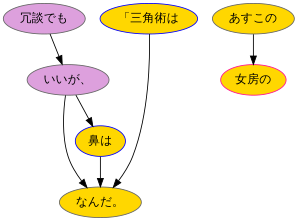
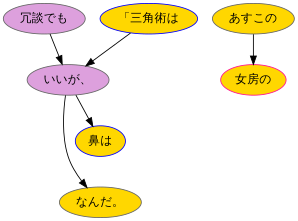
edge "「三角術は" -> "なんだ。": now "「三角術は" -> "いいが、"
edge "鼻は" -> "なんだ。": removed
